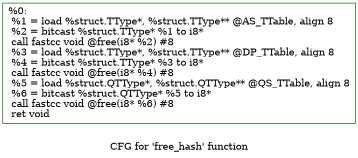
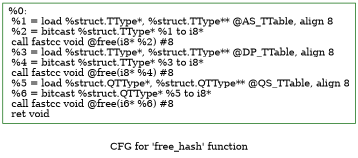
node "%0:": text "call fastcc void @free(i8* %6) #8" -> "call fastcc void @free(i6* %6) #8"
